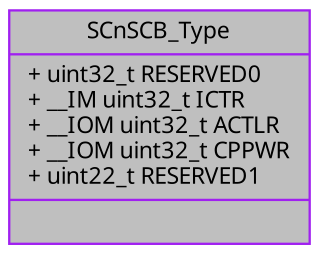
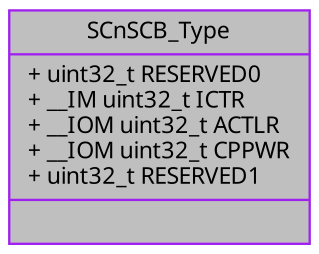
node "SCnSCB_Type": text "+ uint22_t RESERVED1" -> "+ uint32_t RESERVED1"
